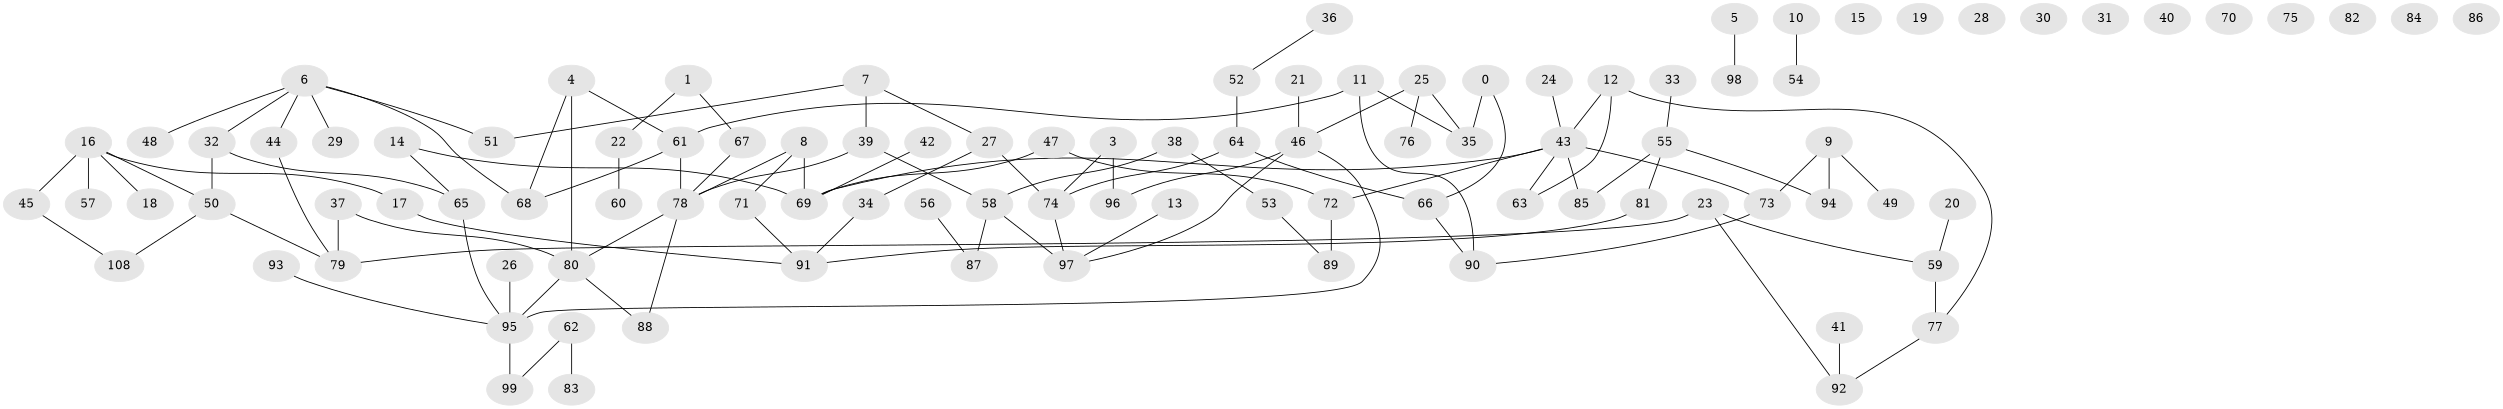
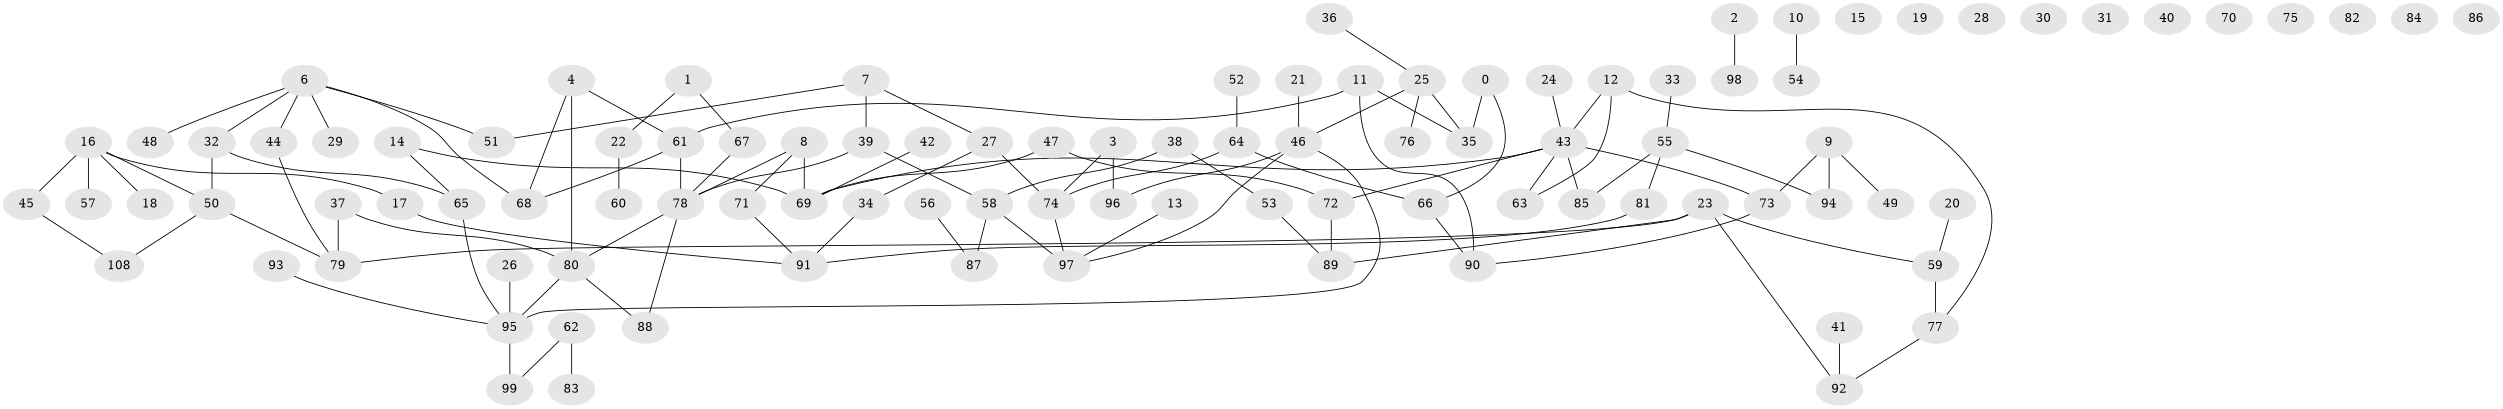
node "5": label "5" -> "2"
edge "36" -- "52": now "36" -- "25"
edge "23" -- "89": added
